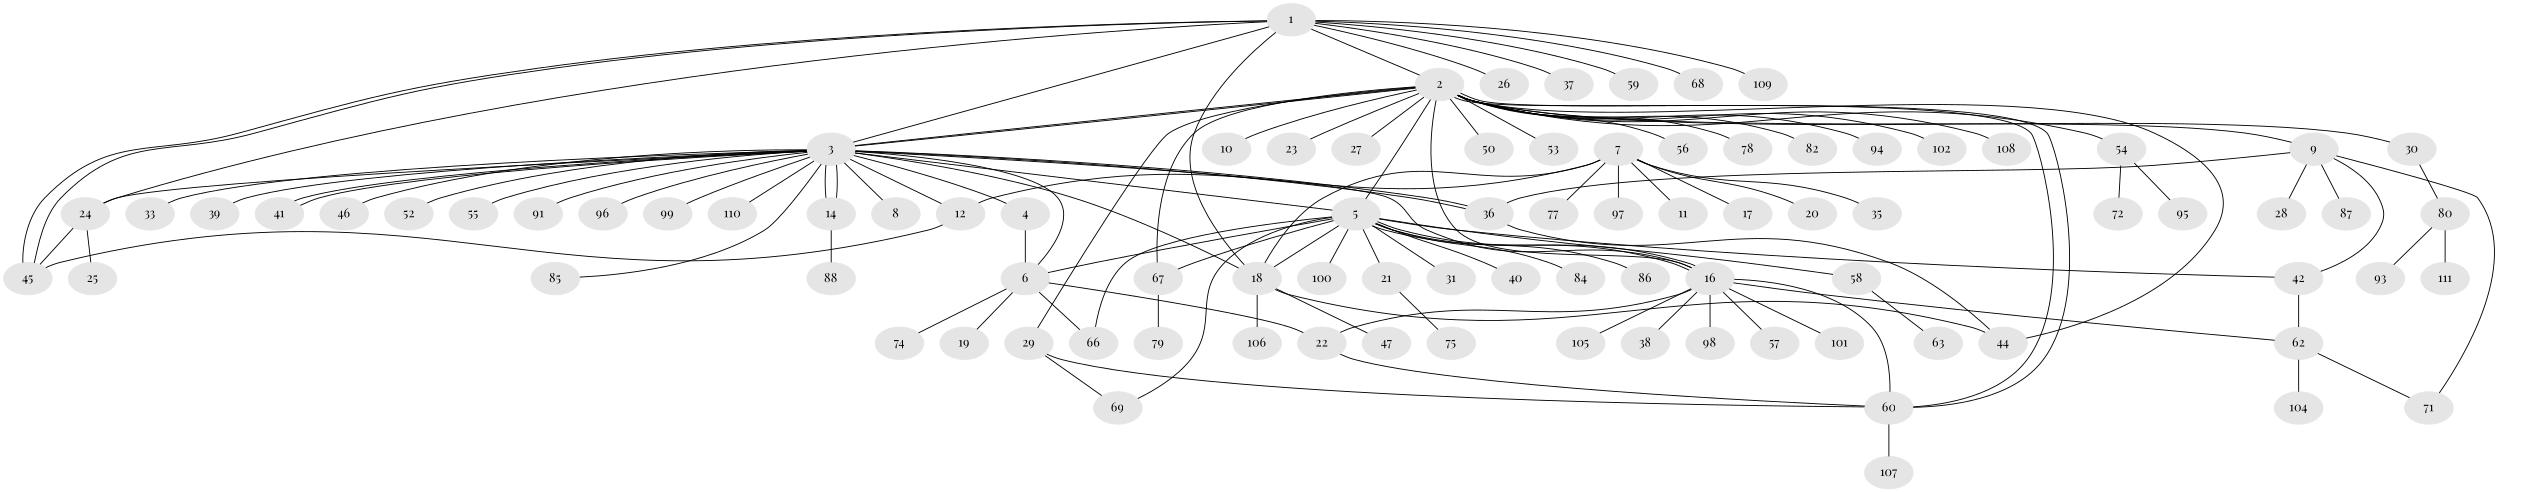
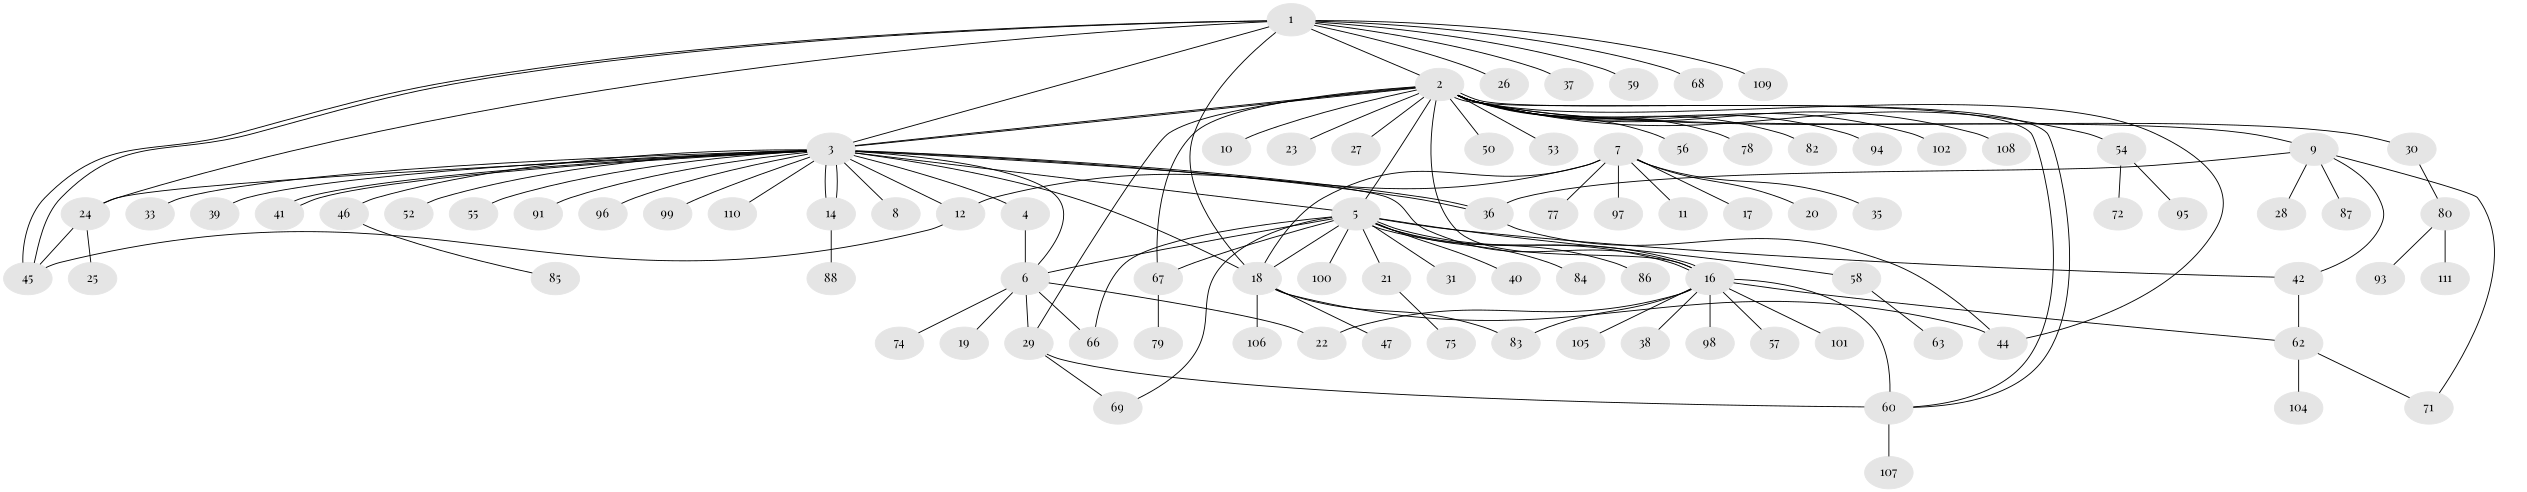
edge "3" -- "85": now "46" -- "85"
edge "6" -- "29": added
node "83": added
edge "22" -- "60": removed
